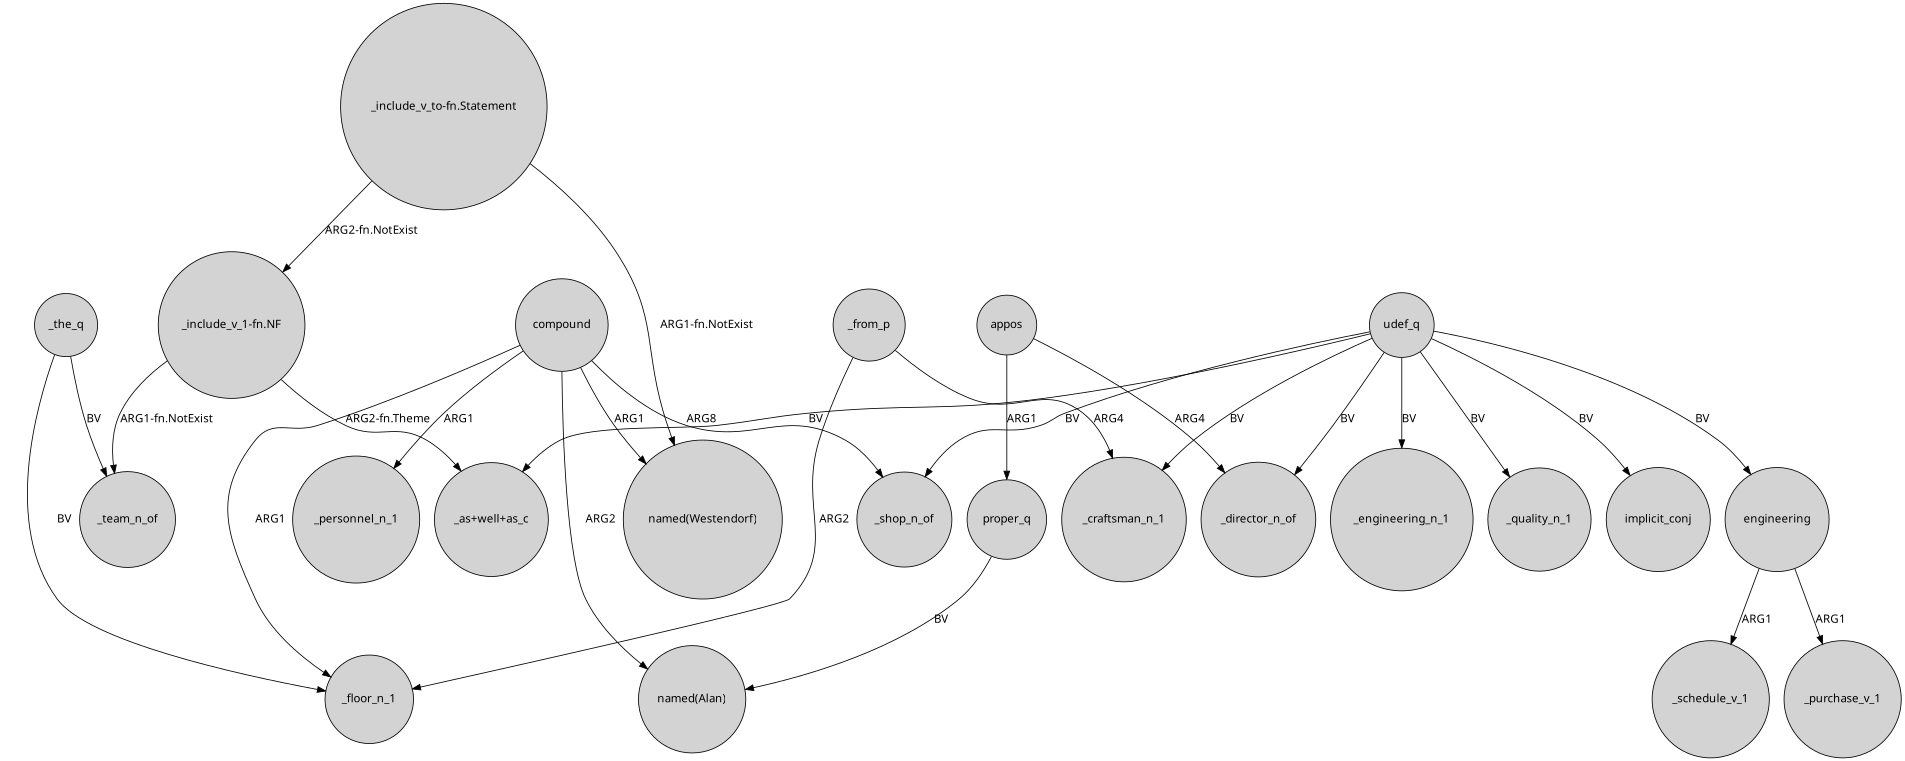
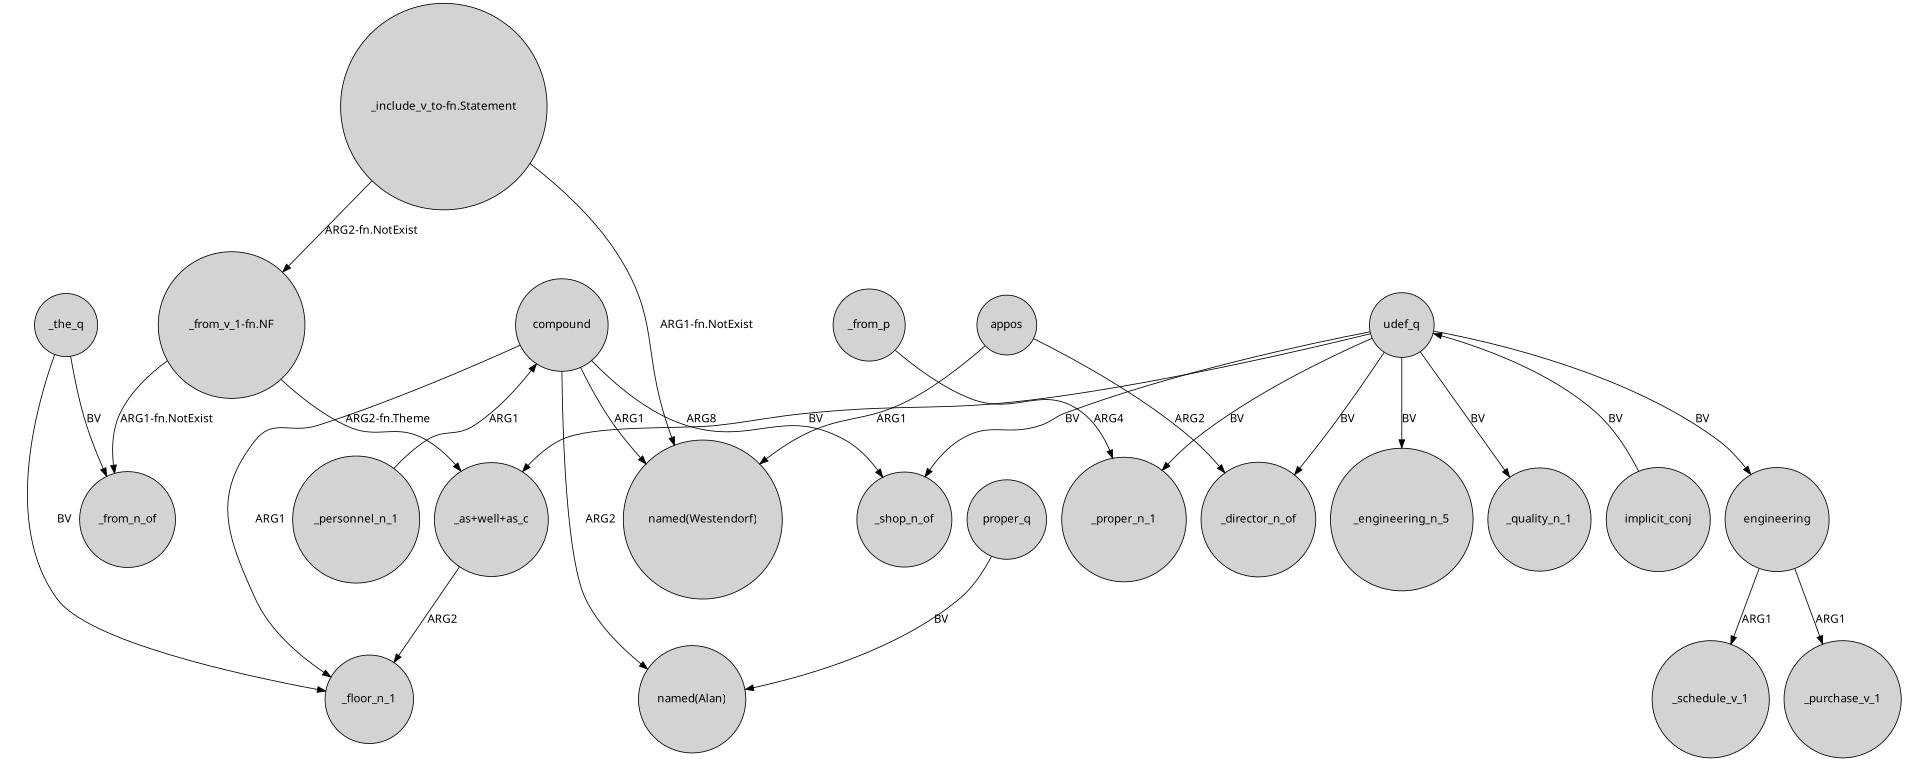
node "_include_v_1-fn.NF": label "_include_v_1-fn.NF" -> "_from_v_1-fn.NF"
edge "udef_q" -> "implicit_conj": reversed
edge "compound" -> "_personnel_n_1": reversed
edge "appos" -> "proper_q": now "appos" -> "named(Westendorf)"
edge "appos" -> "_director_n_of": label "ARG4" -> "ARG2"
node "_team_n_of": label "_team_n_of" -> "_from_n_of"
node "_craftsman_n_1": label "_craftsman_n_1" -> "_proper_n_1"
node "_engineering_n_1": label "_engineering_n_1" -> "_engineering_n_5"
edge "_from_p" -> "_floor_n_1": now "_as+well+as_c" -> "_floor_n_1"
